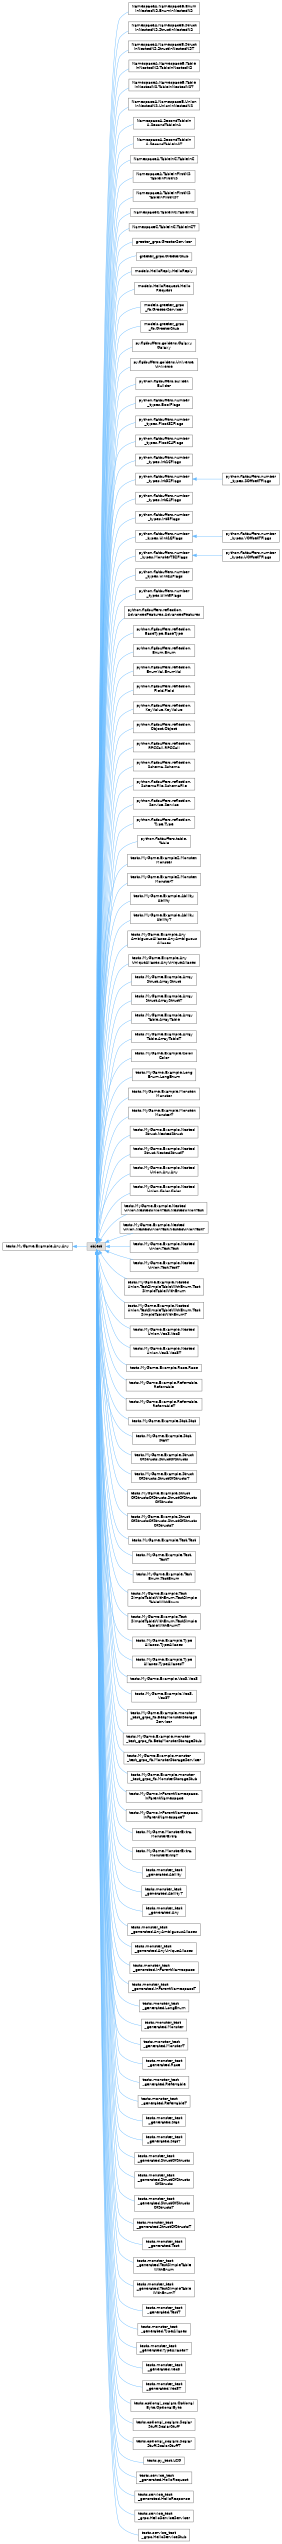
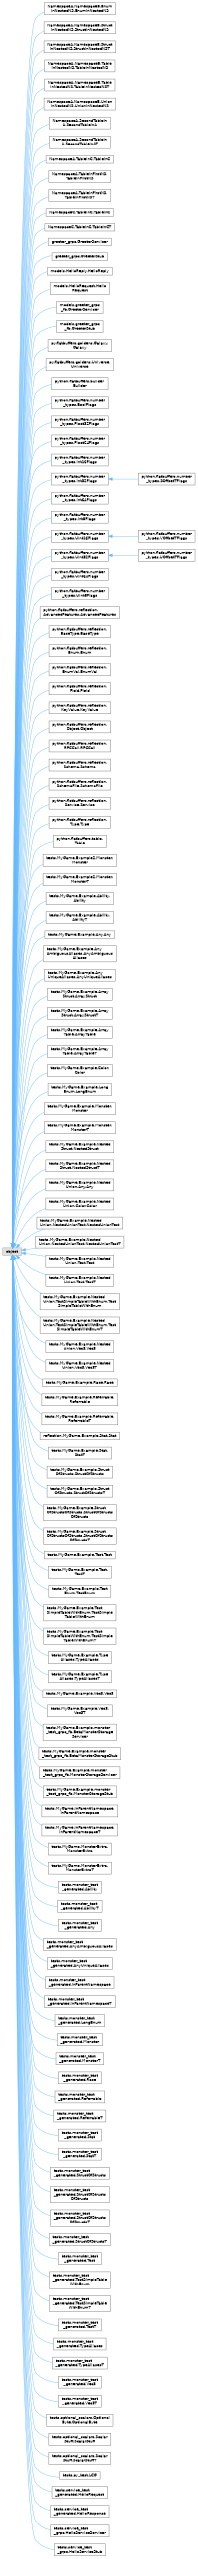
node "python.flatbuffers.number _types.MonsterT32Flags": label "python.flatbuffers.number _types.MonsterT32Flags" -> "python.flatbuffers.number _types.Uint32Flags"
edge "object" -> "tests.MyGame.Example.Any.Any": reversed
node "tests.MyGame.Example.Stat.Stat": label "tests.MyGame.Example.Stat.Stat" -> "reflection.MyGame.Example.Stat.Stat"
